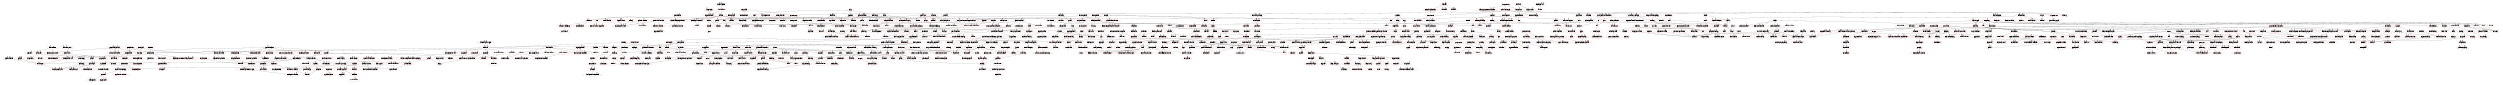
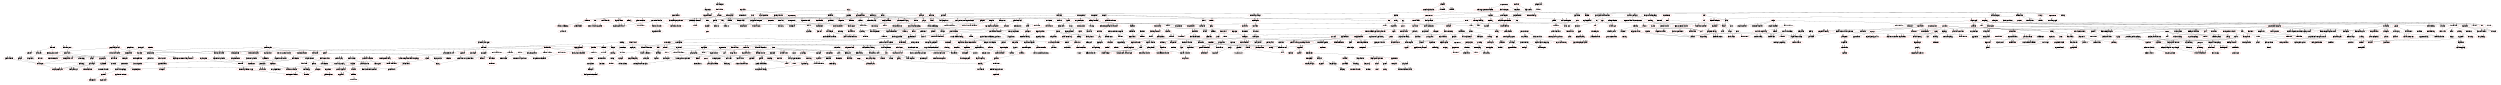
node "Flax mellitus": label "Flax mellitus" -> "Flax seed"
node "Vegan infection": label "Vegan infection" -> "Ear infection"
